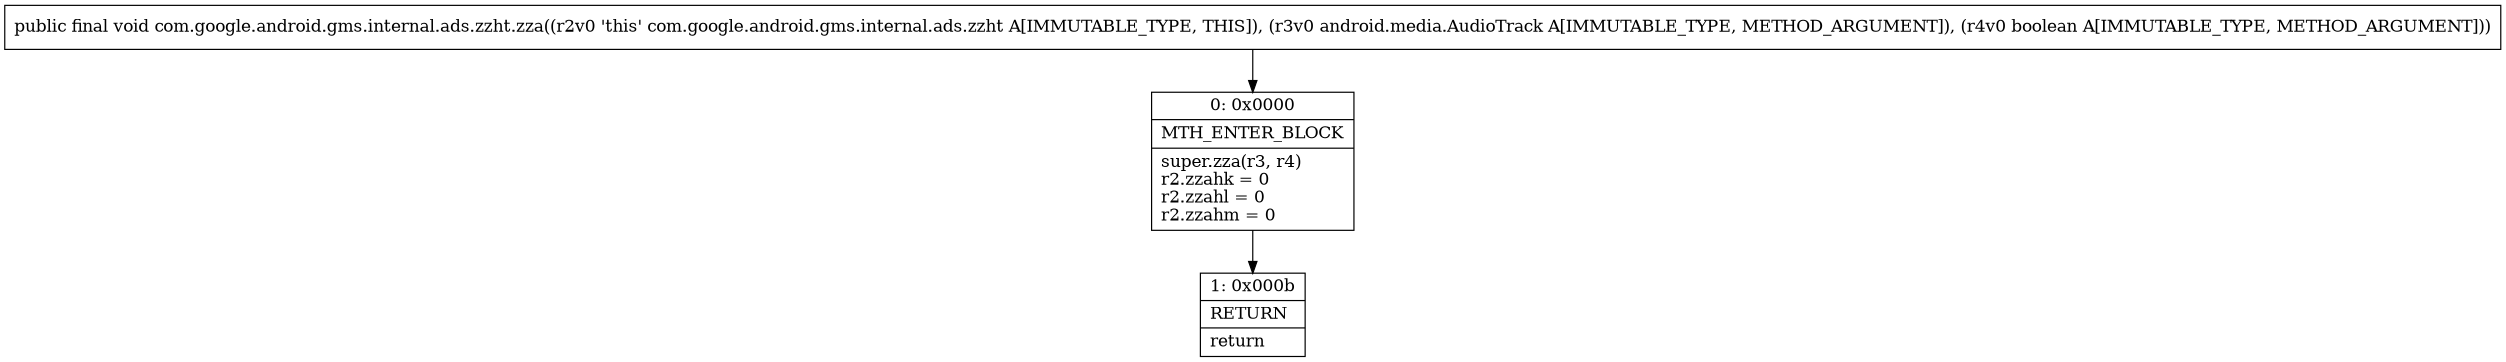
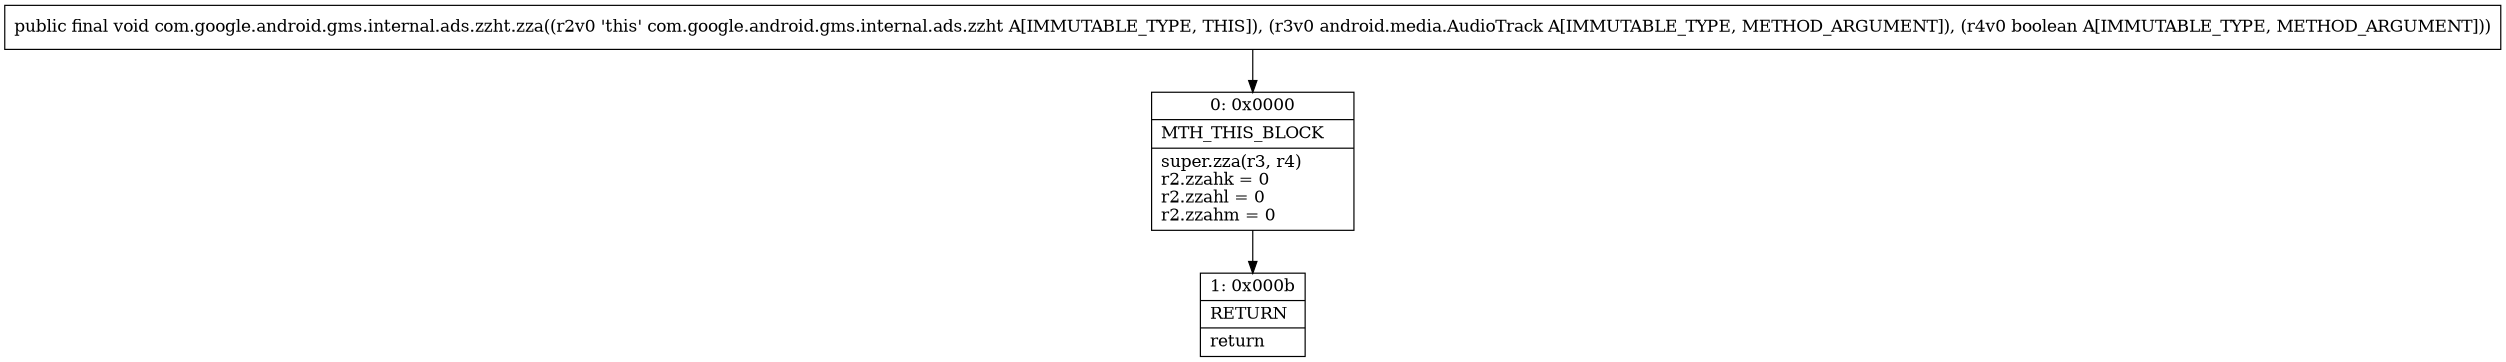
node "0: 0x0000": text "MTH_ENTER_BLOCK" -> "MTH_THIS_BLOCK"
